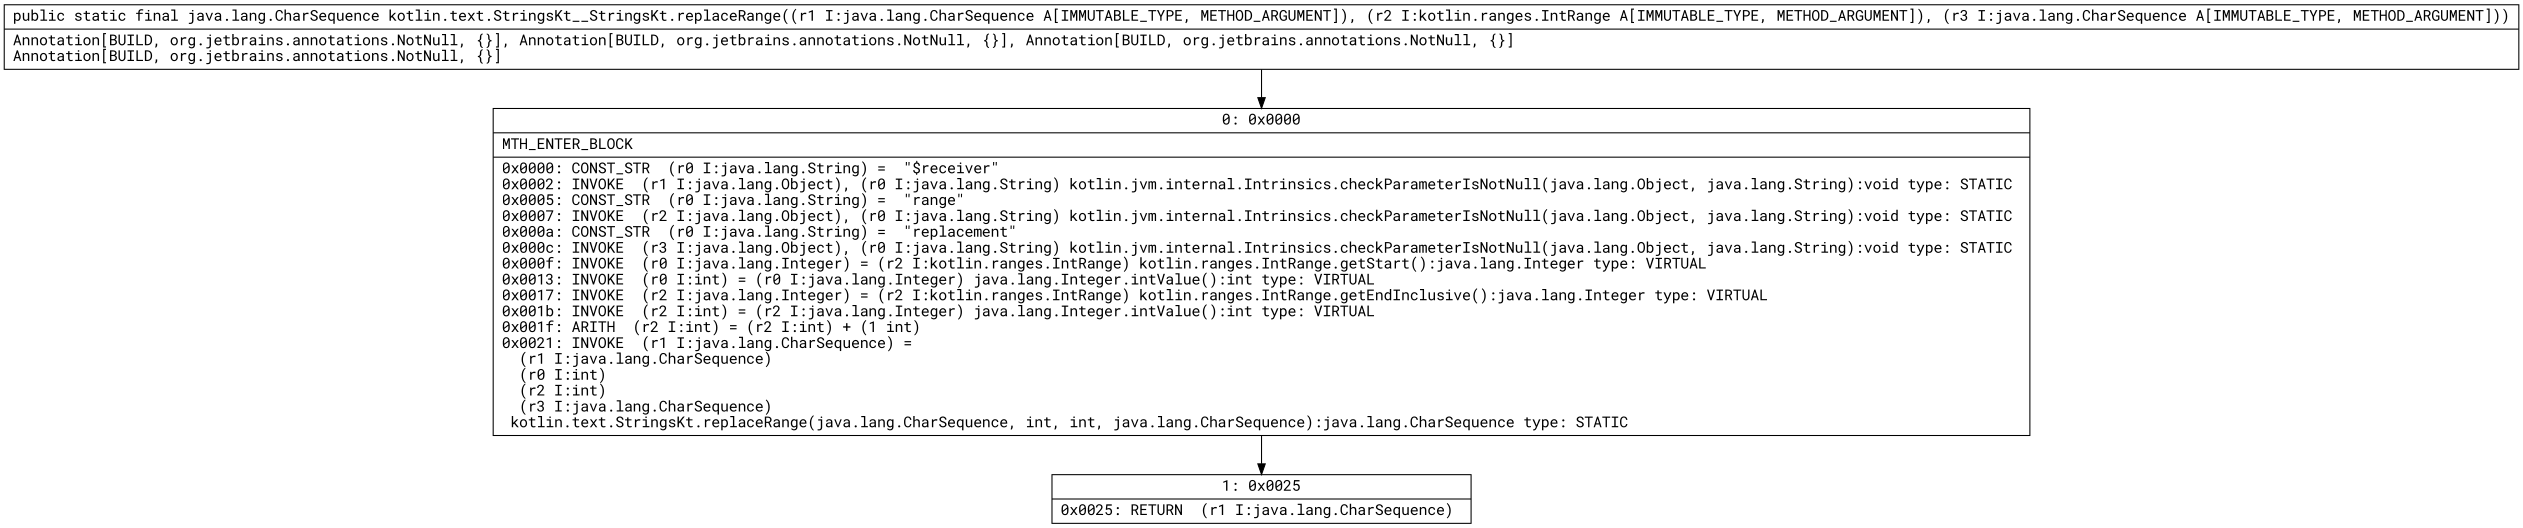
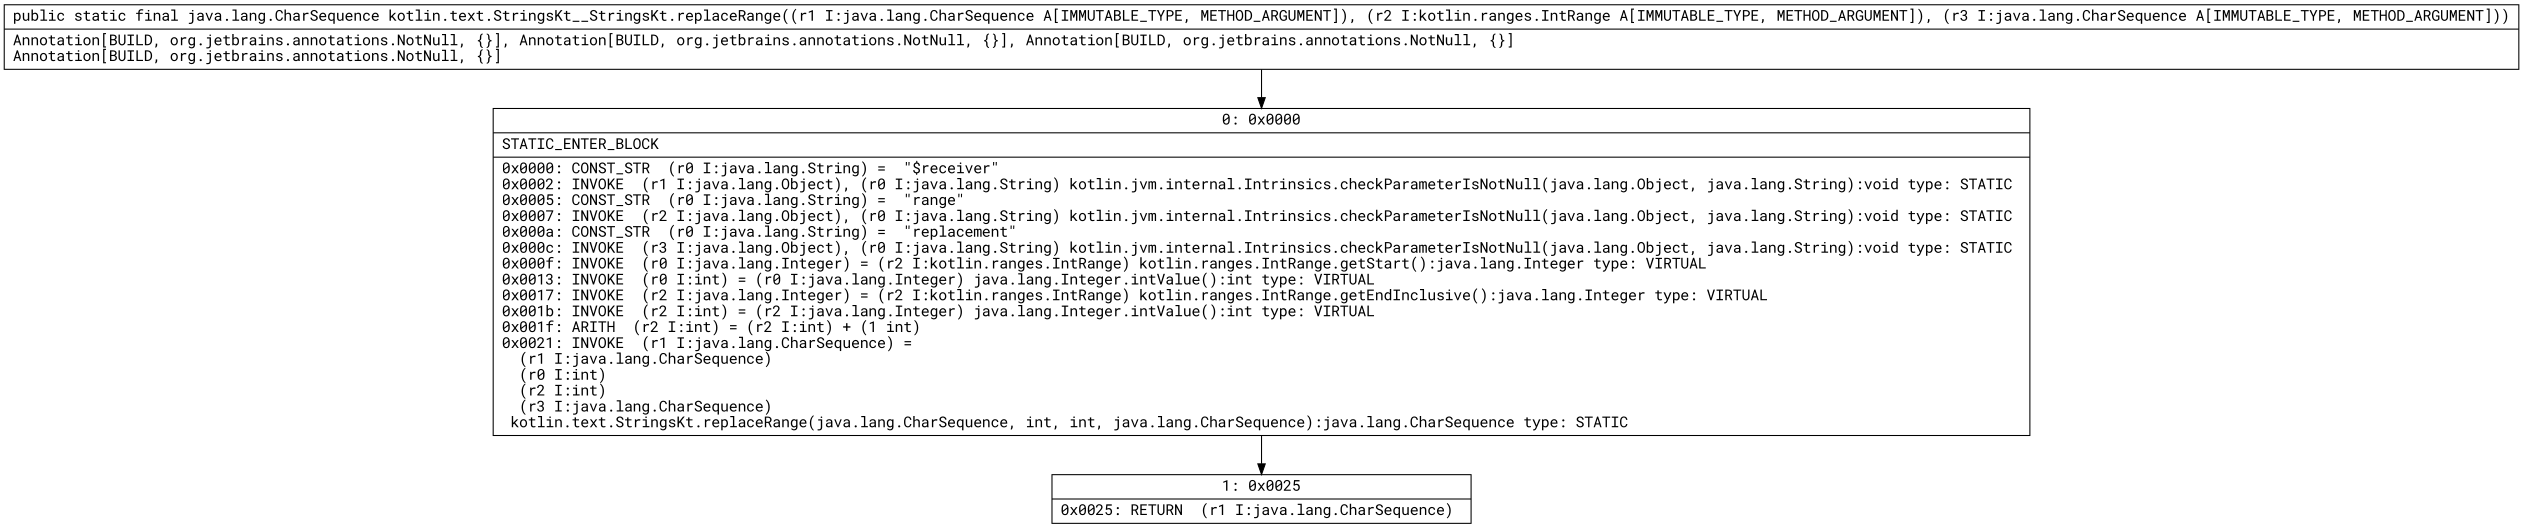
node "0: 0x0000": text "MTH_ENTER_BLOCK" -> "STATIC_ENTER_BLOCK"
